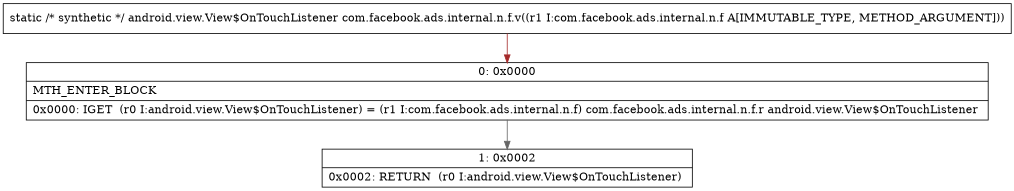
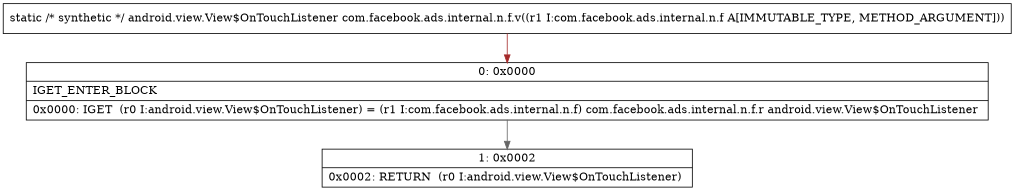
node "0: 0x0000": text "MTH_ENTER_BLOCK" -> "IGET_ENTER_BLOCK"
